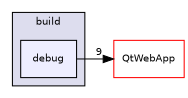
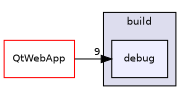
edge "debug" -> "QtWebApp": reversed
